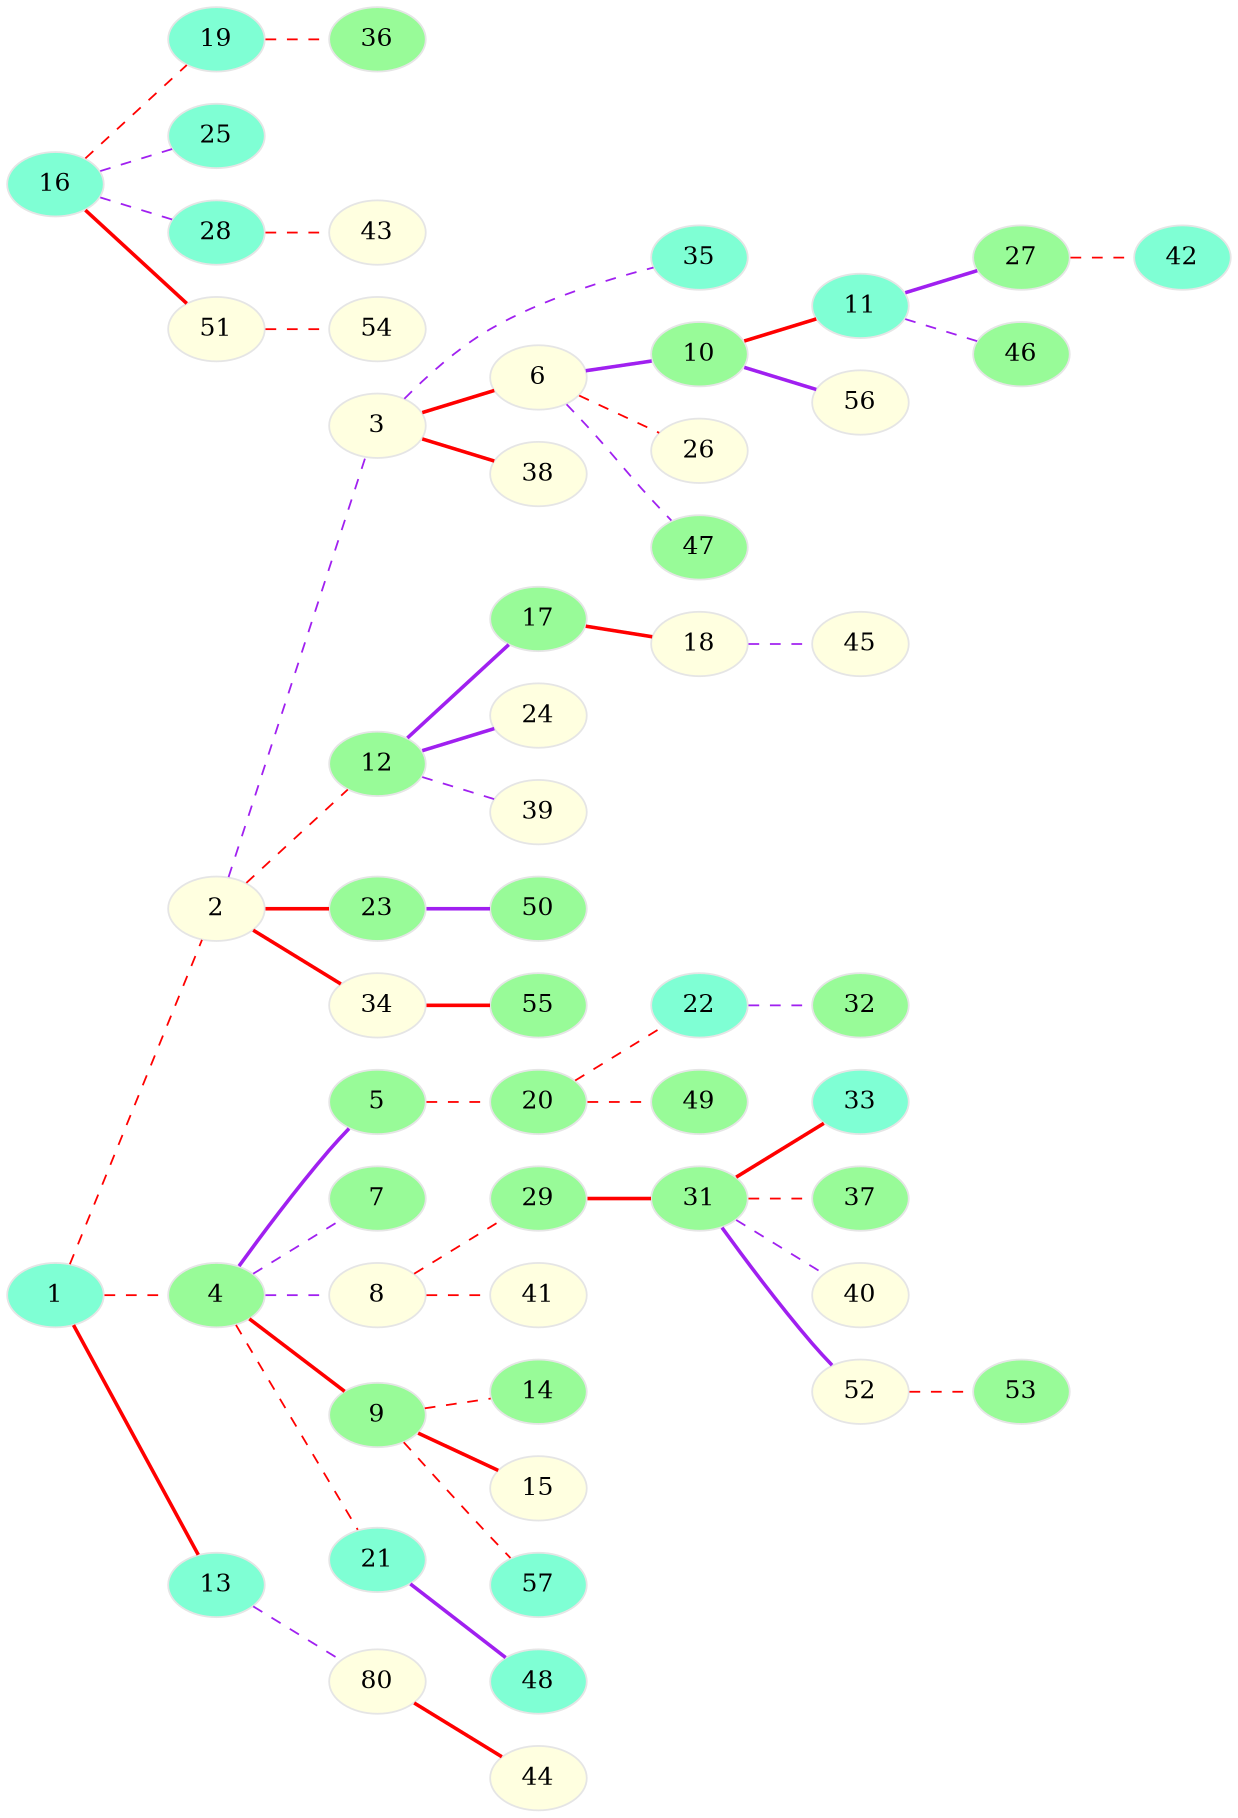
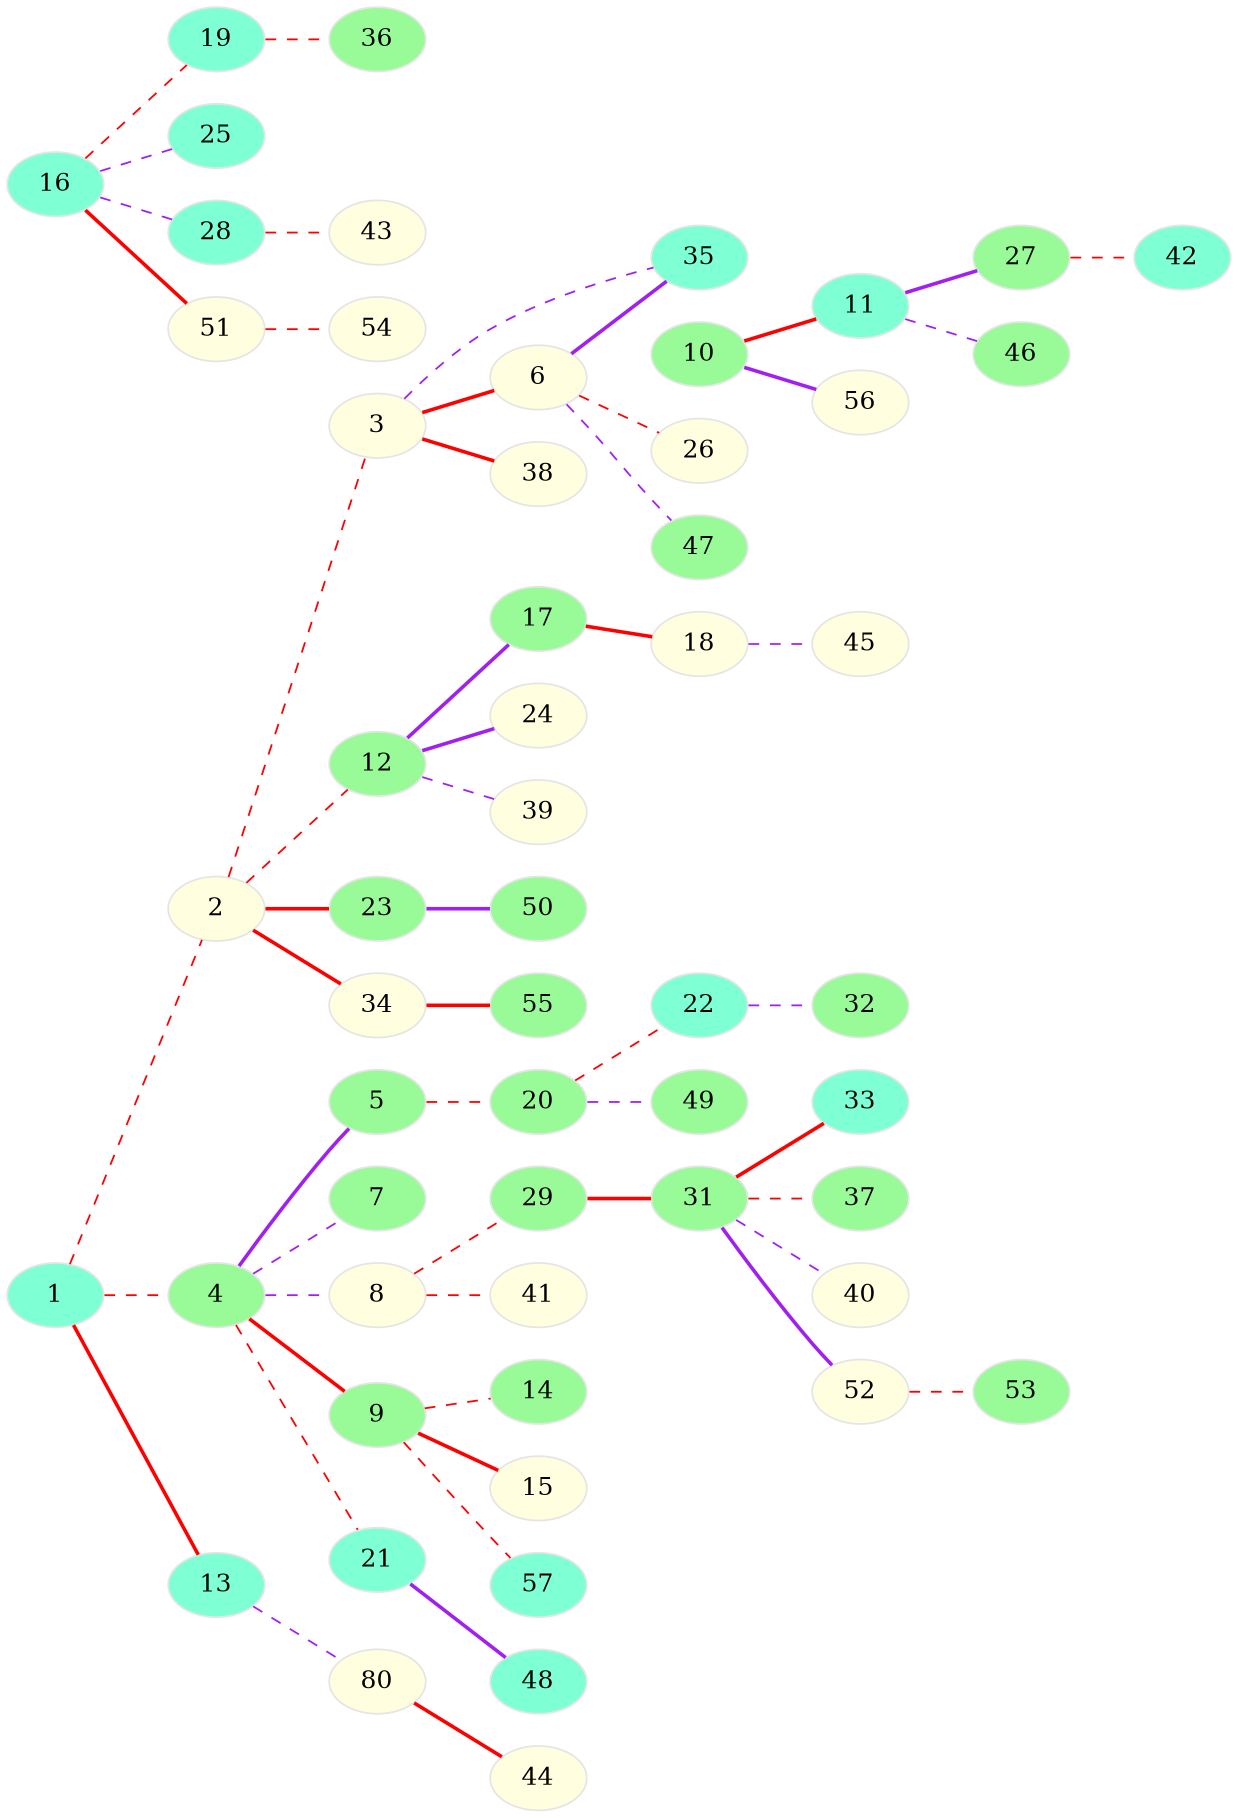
edge "10" -- "6": now "35" -- "6"
edge "3" -- "2": color purple -> red
edge "20" -- "49": color red -> purple
